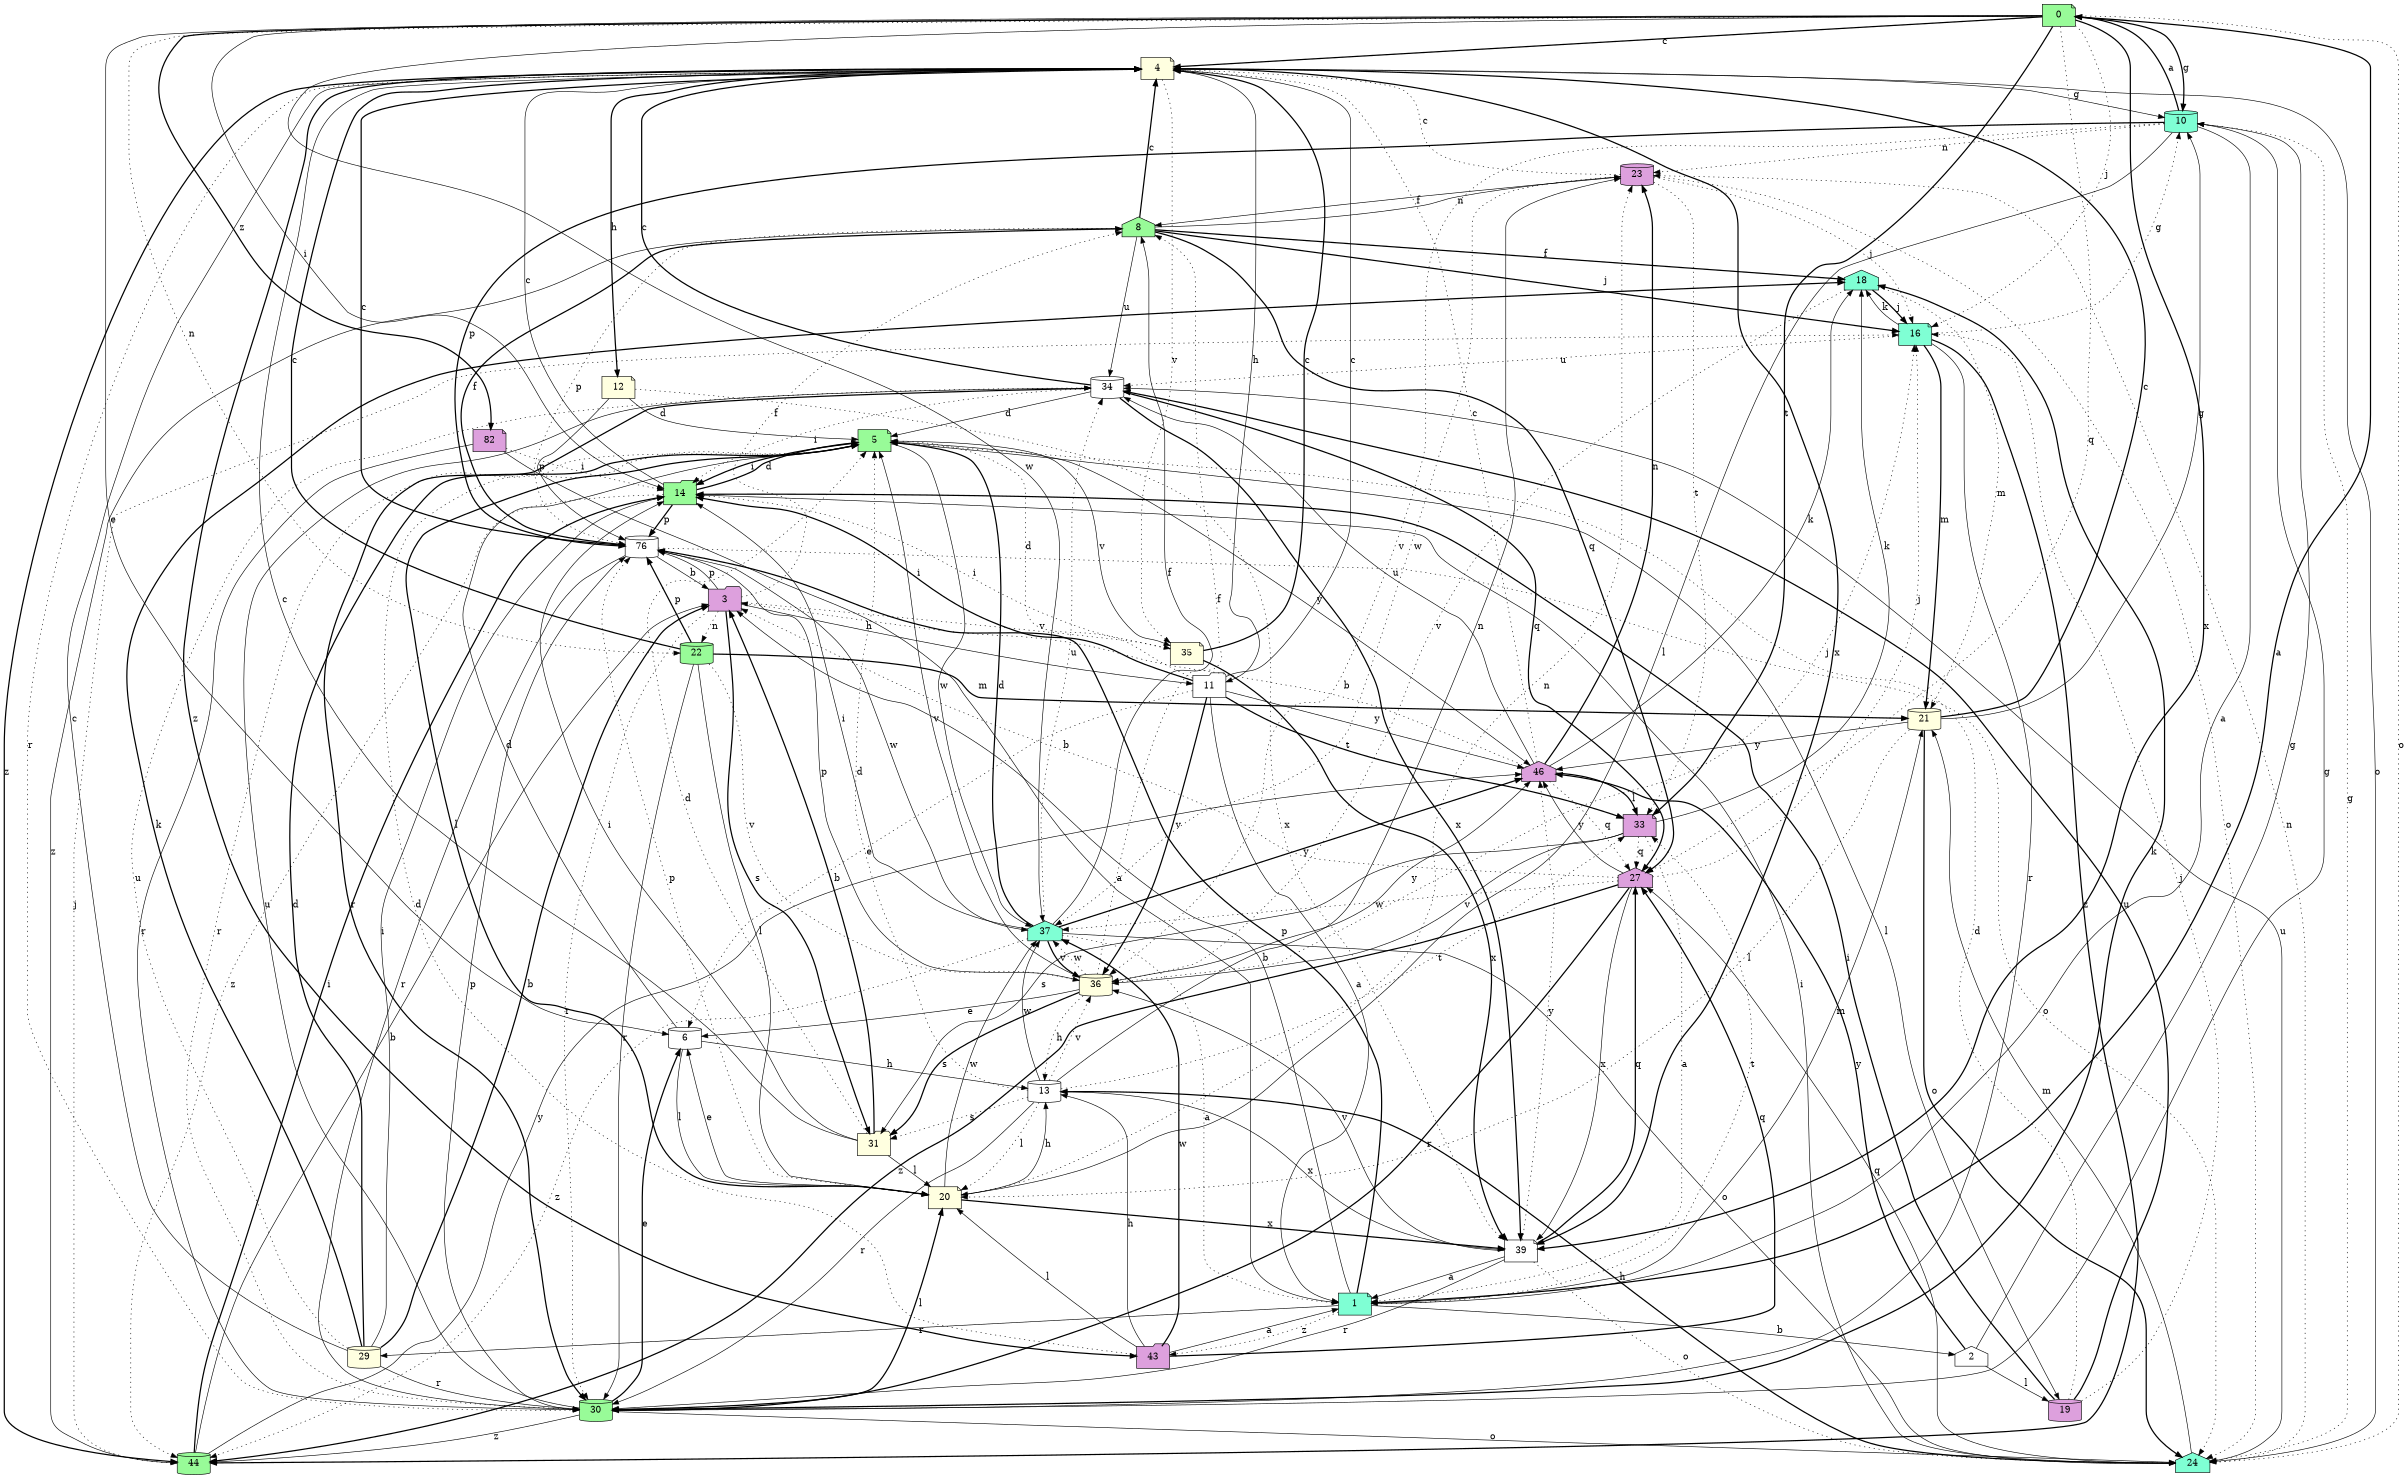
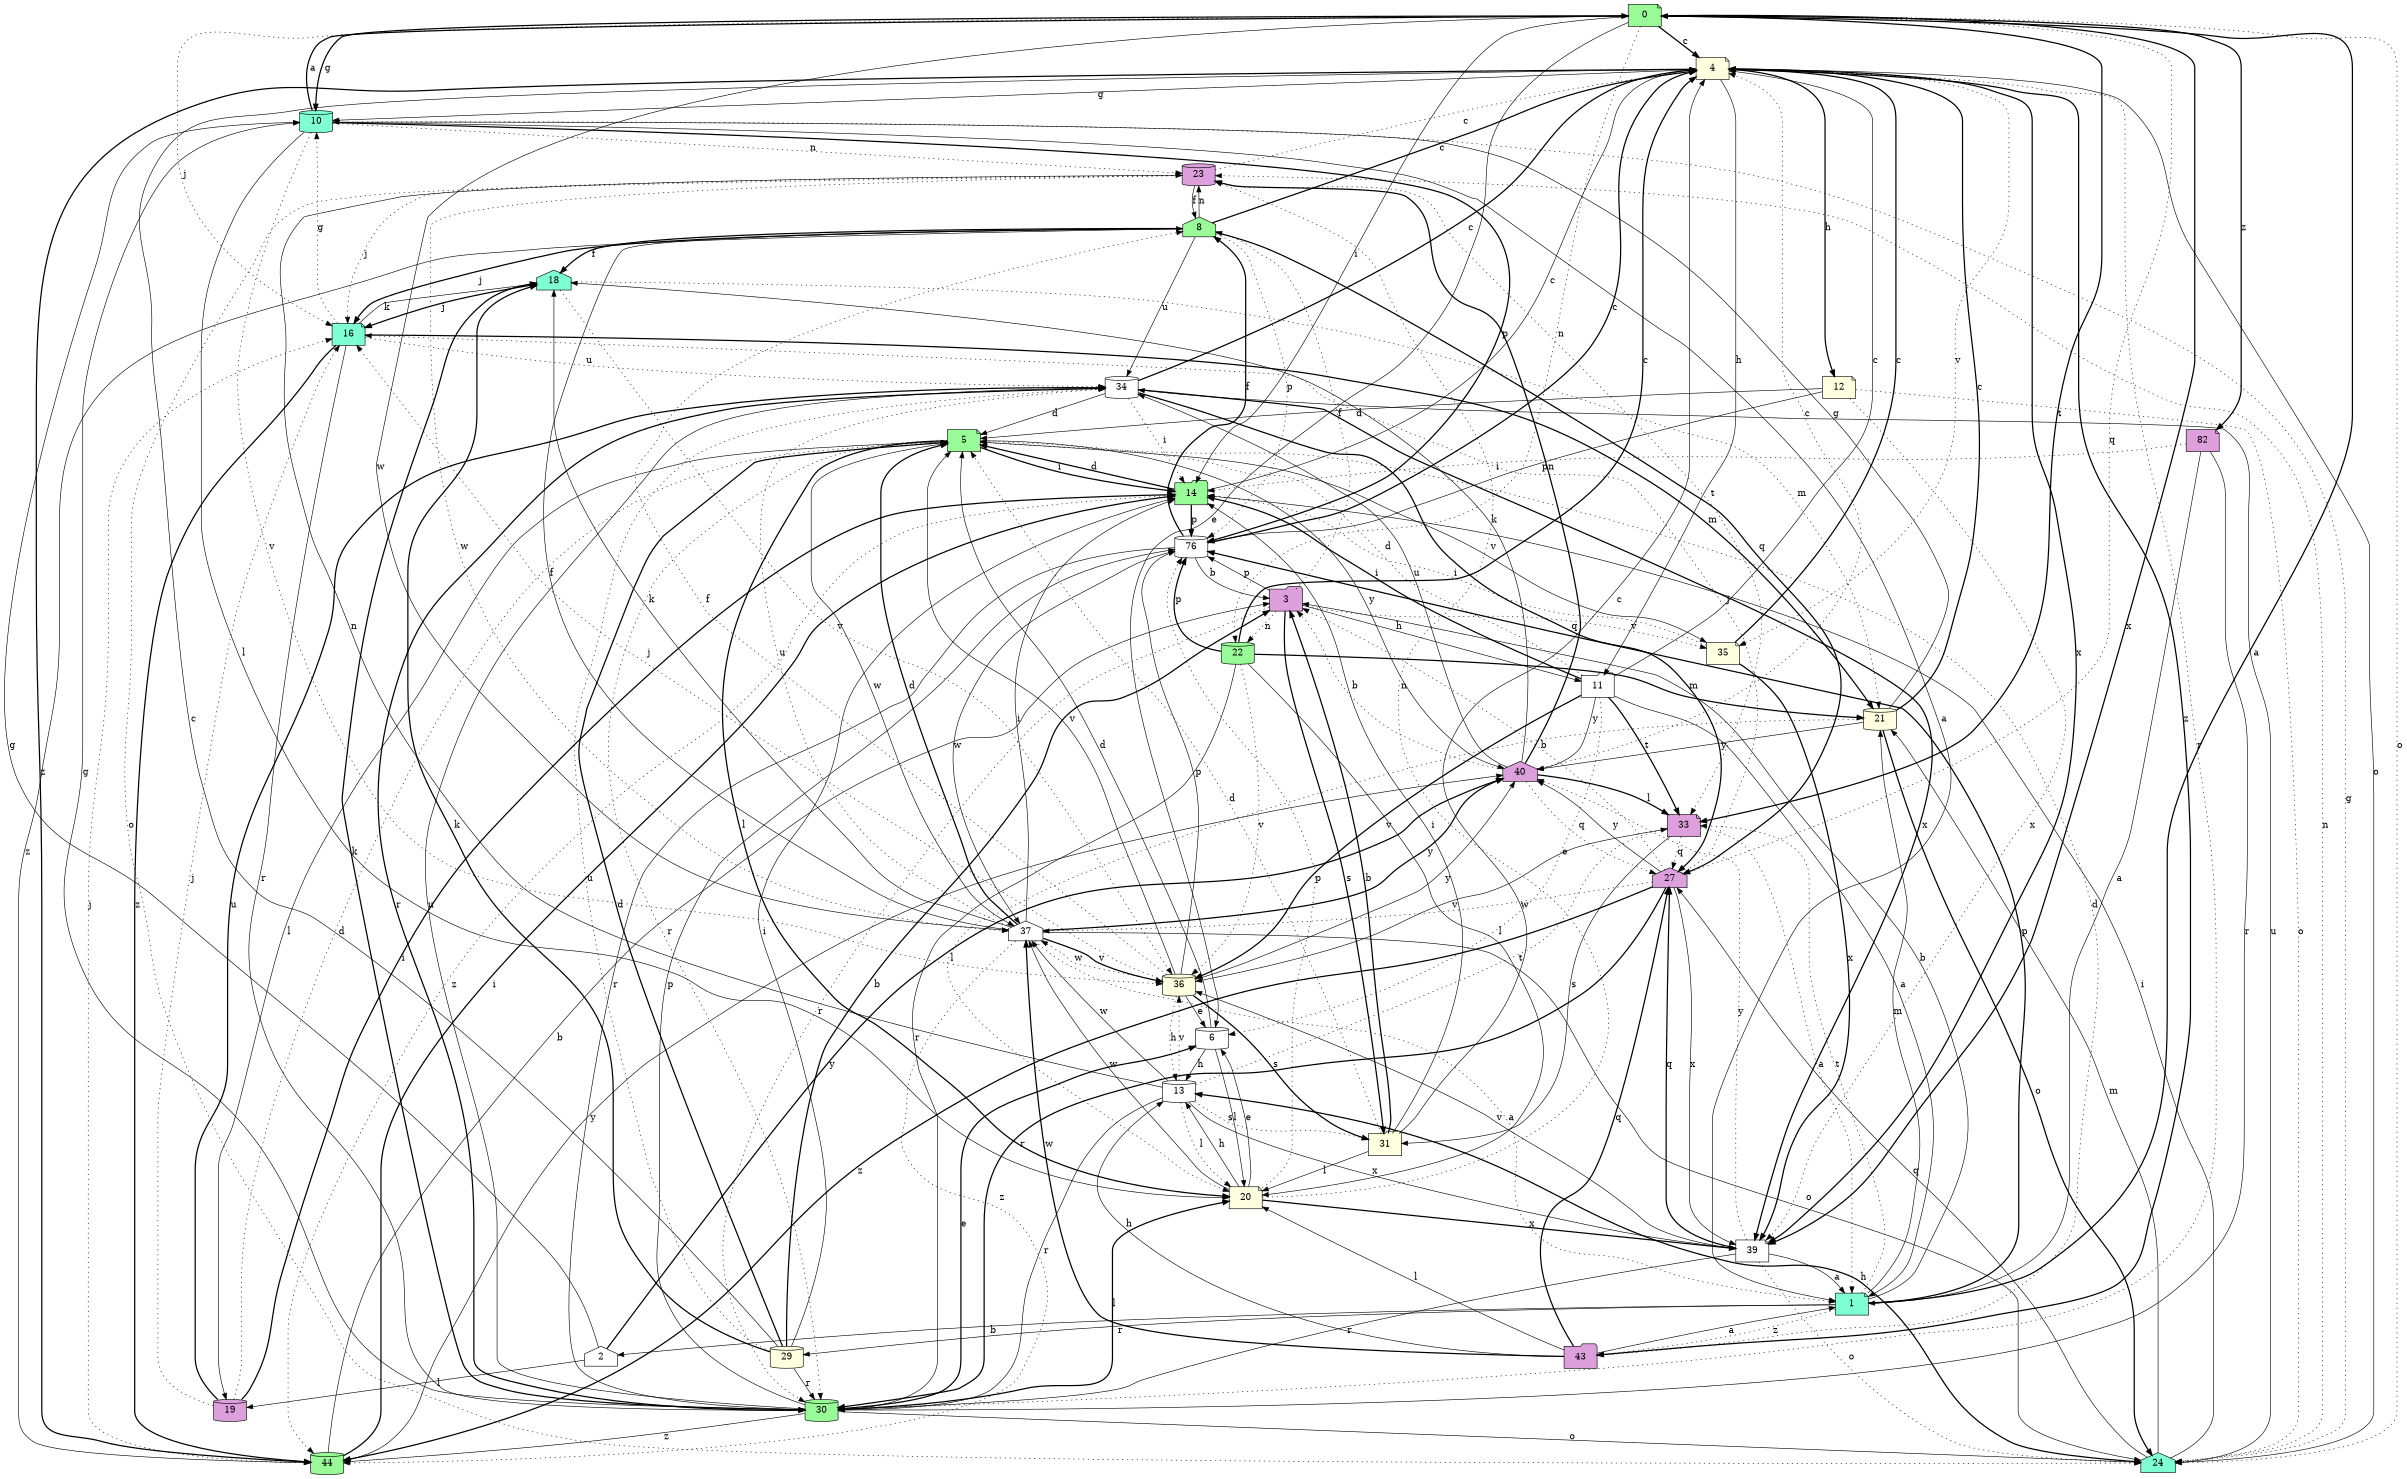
edge "33" -> "18": now "37" -> "18"
edge "76" -> "24": now "12" -> "24"
node "46": label "46" -> "40"
edge "13" -> "5": removed, label "d"
node "37": fillcolor aquamarine -> white
